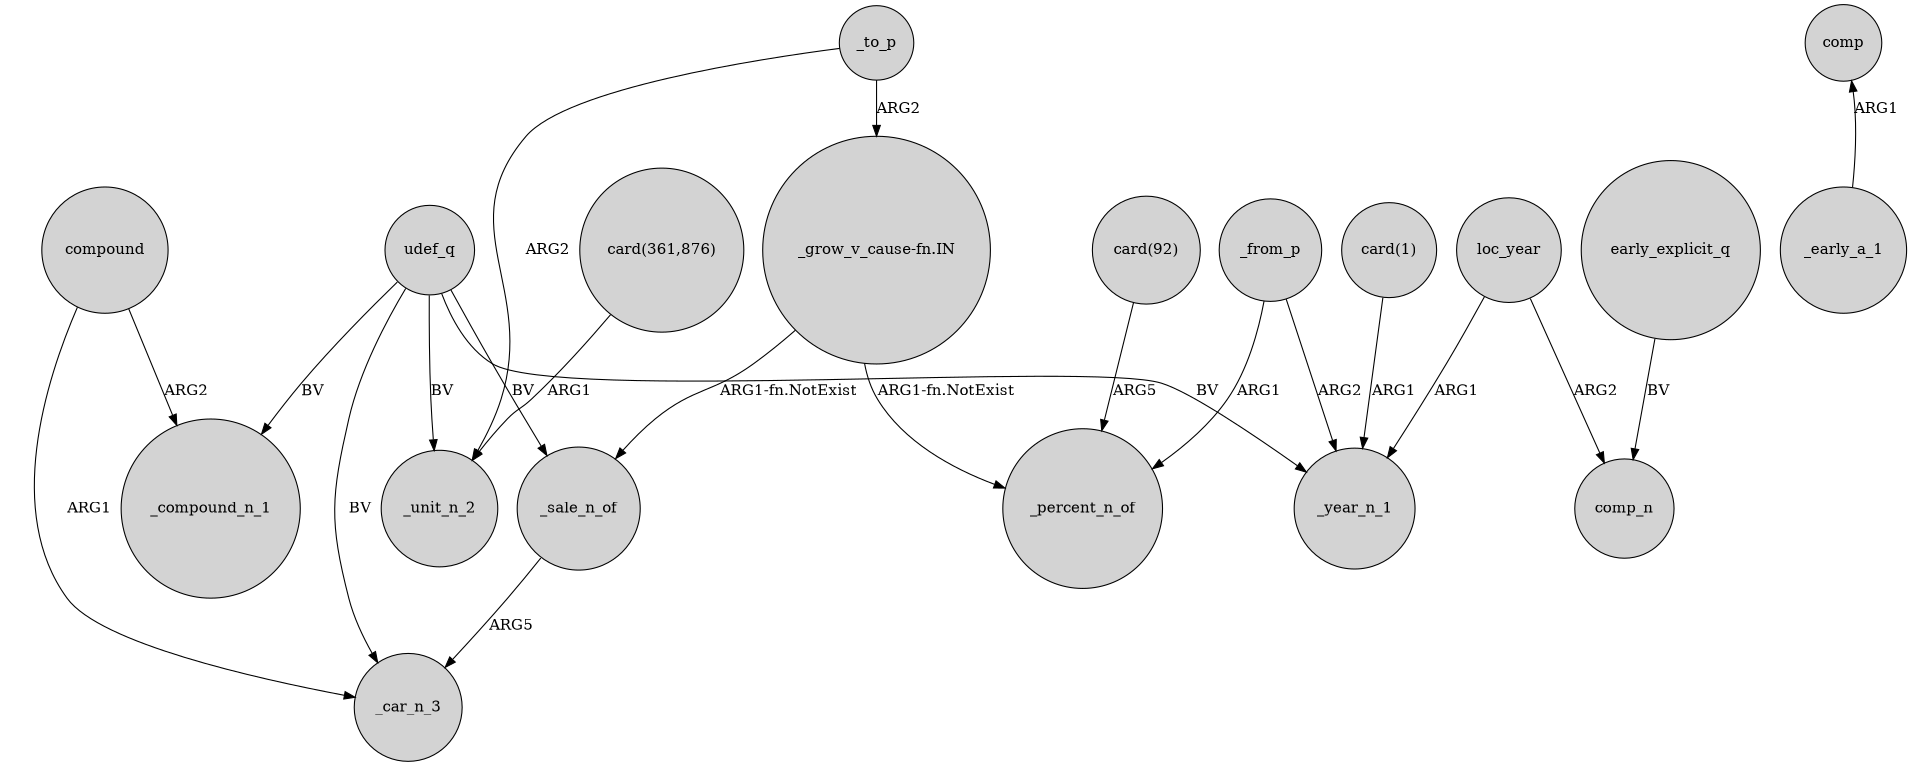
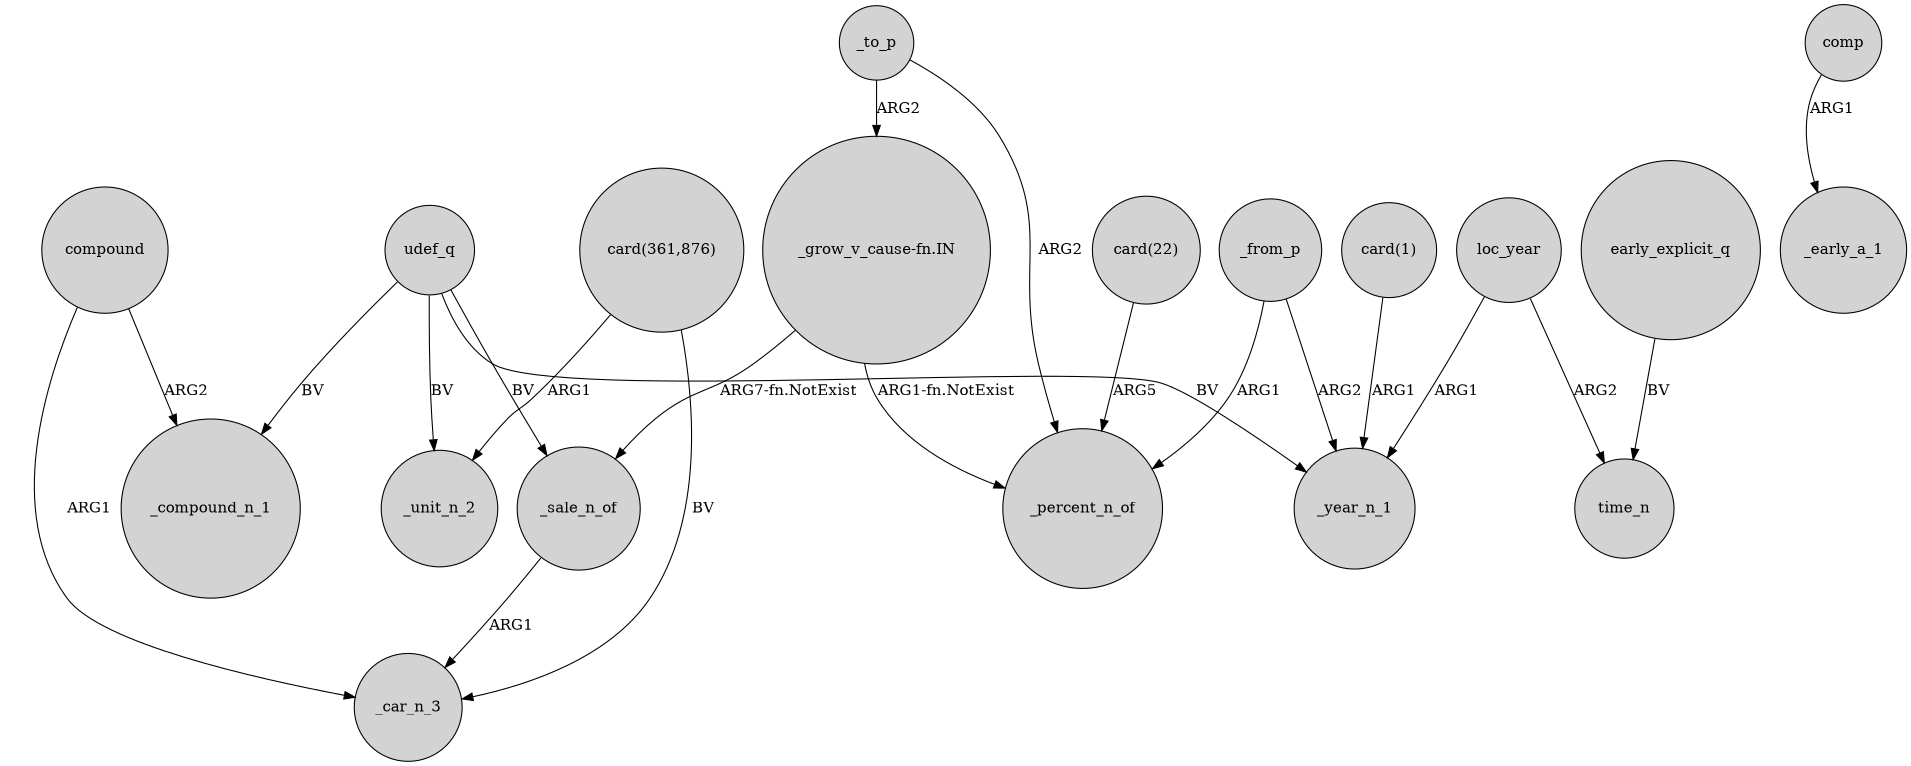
edge "_to_p" -> "_unit_n_2": now "_to_p" -> "_percent_n_of"
edge "_early_a_1" -> "comp": reversed
node "card(92)": label "card(92)" -> "card(22)"
edge "_grow_v_cause-fn.IN" -> "_sale_n_of": label "ARG1-fn.NotExist" -> "ARG7-fn.NotExist"
edge "udef_q" -> "_car_n_3": now "card(361,876)" -> "_car_n_3"
node "comp_n": label "comp_n" -> "time_n"
edge "_sale_n_of" -> "_car_n_3": label "ARG5" -> "ARG1"
